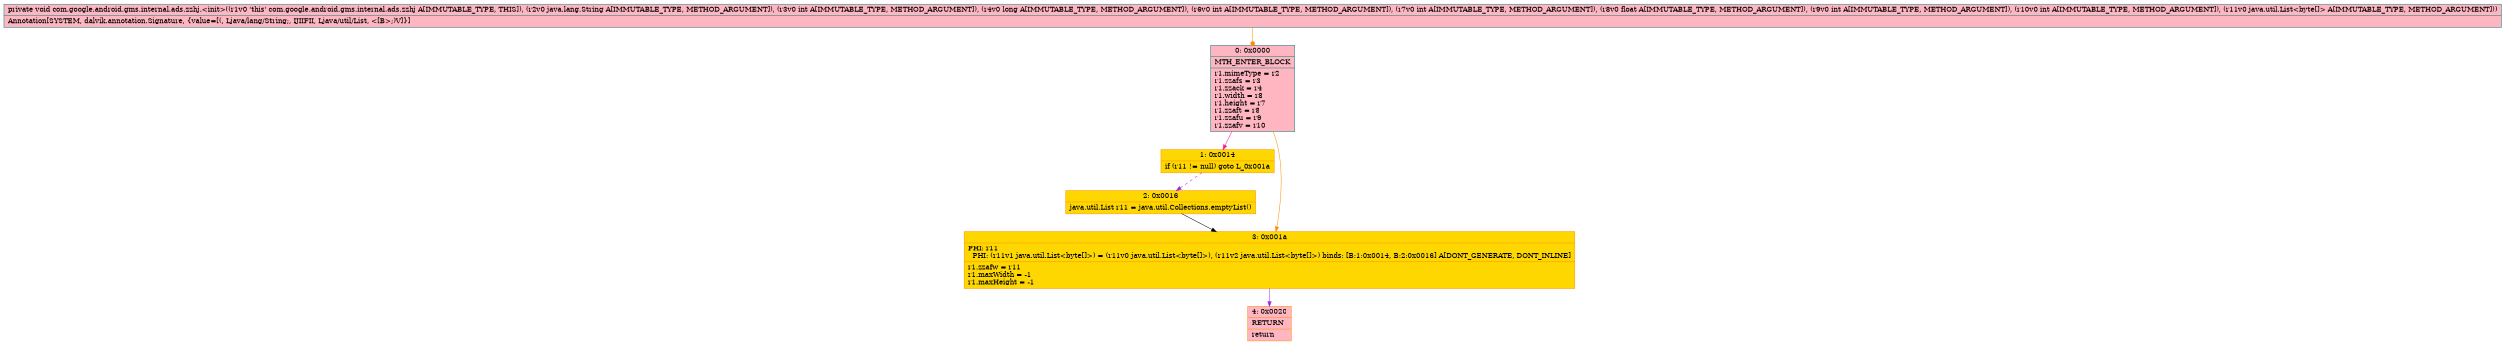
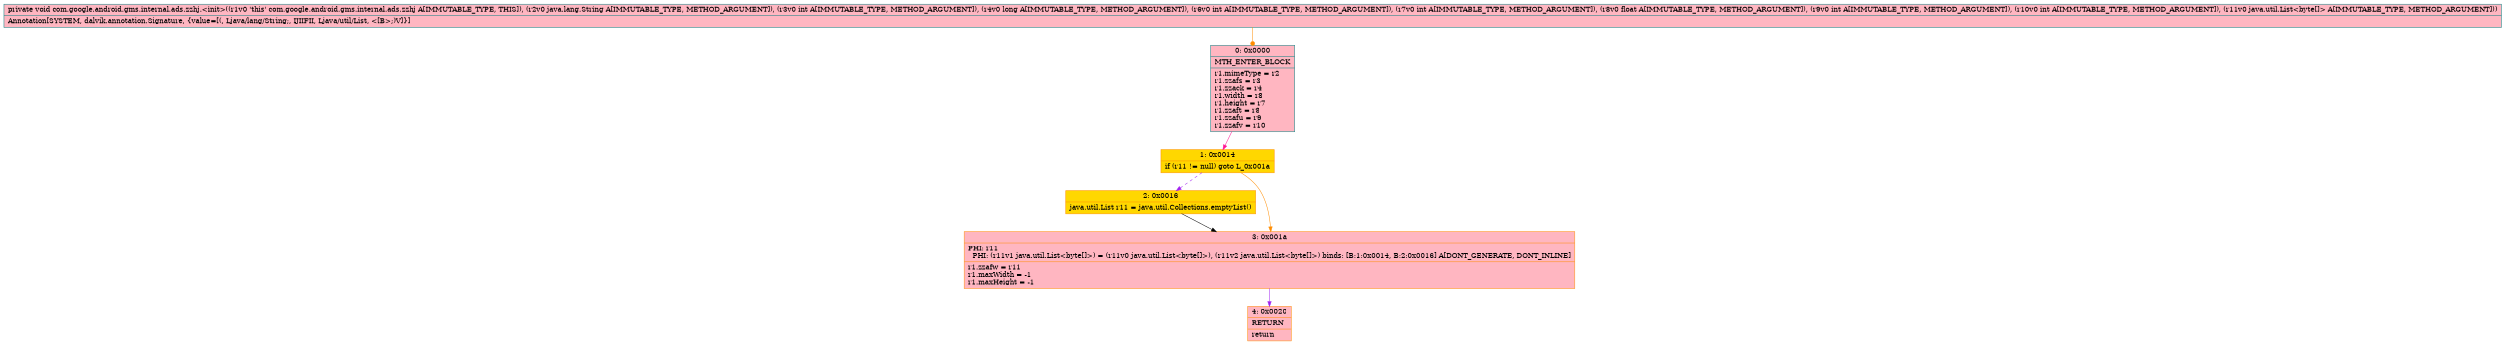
edge "0: 0x0000" -> "3: 0x001a": now "1: 0x0014" -> "3: 0x001a"
node "3: 0x001a": fillcolor gold -> lightpink
